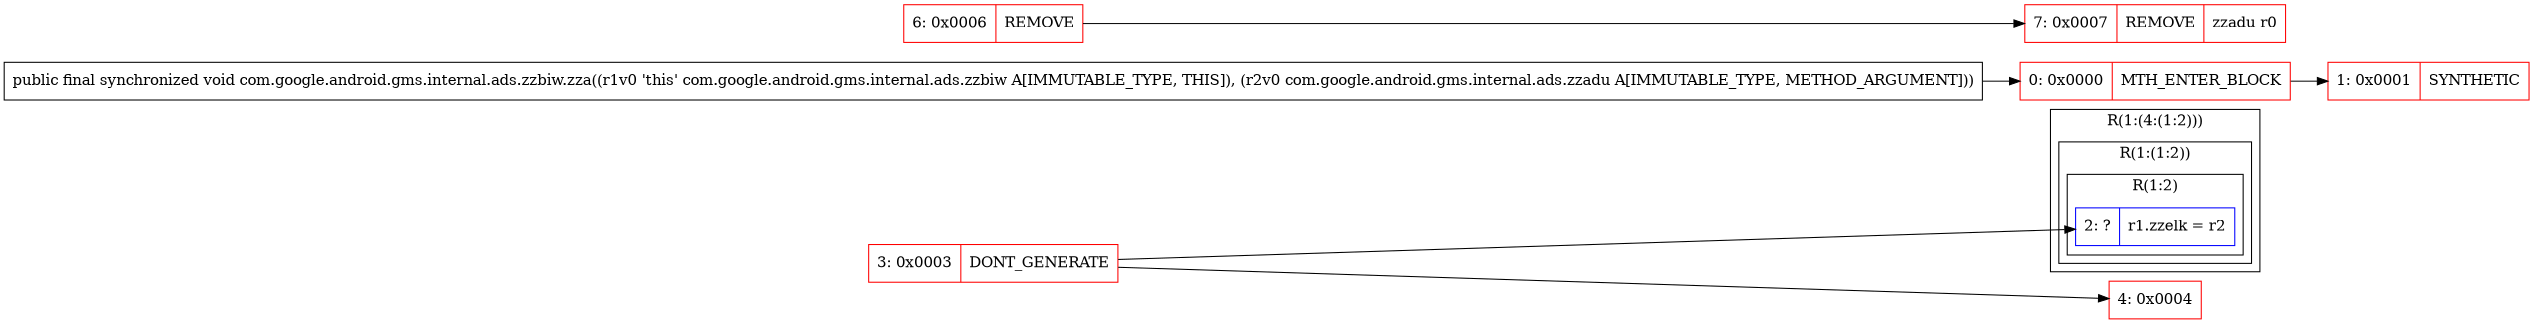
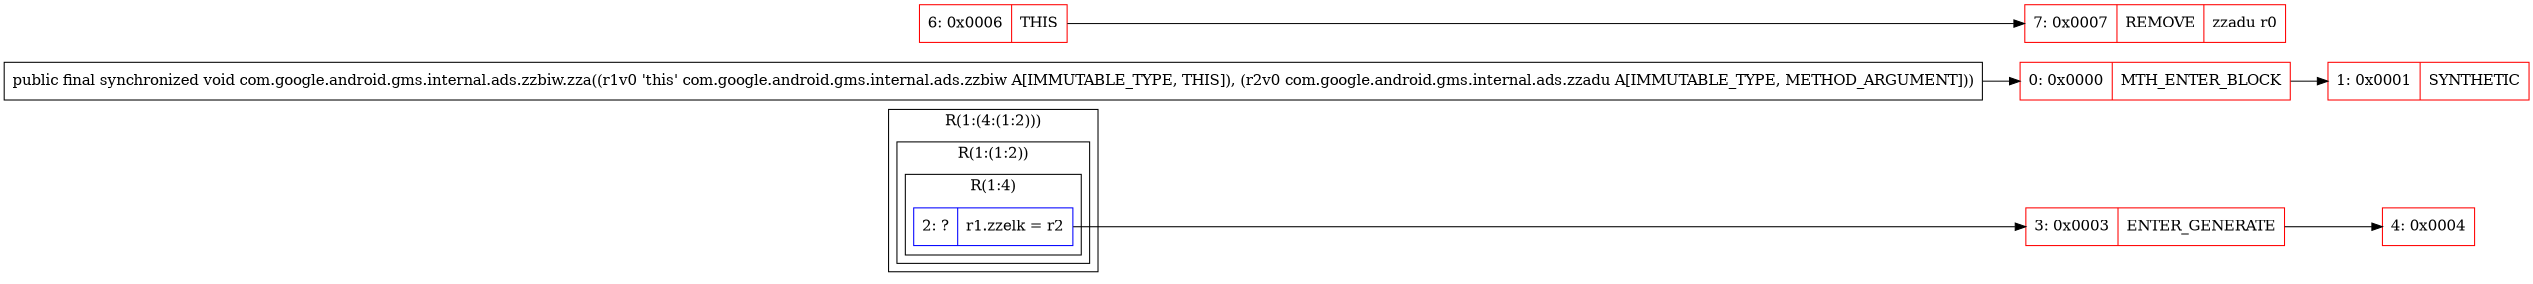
node "6: 0x0006": text "REMOVE" -> "THIS"
cluster "R(1:2)": label "R(1:2)" -> "R(1:4)"
edge "3: 0x0003" -> "2: ?": reversed
node "3: 0x0003": text "DONT_GENERATE" -> "ENTER_GENERATE"
